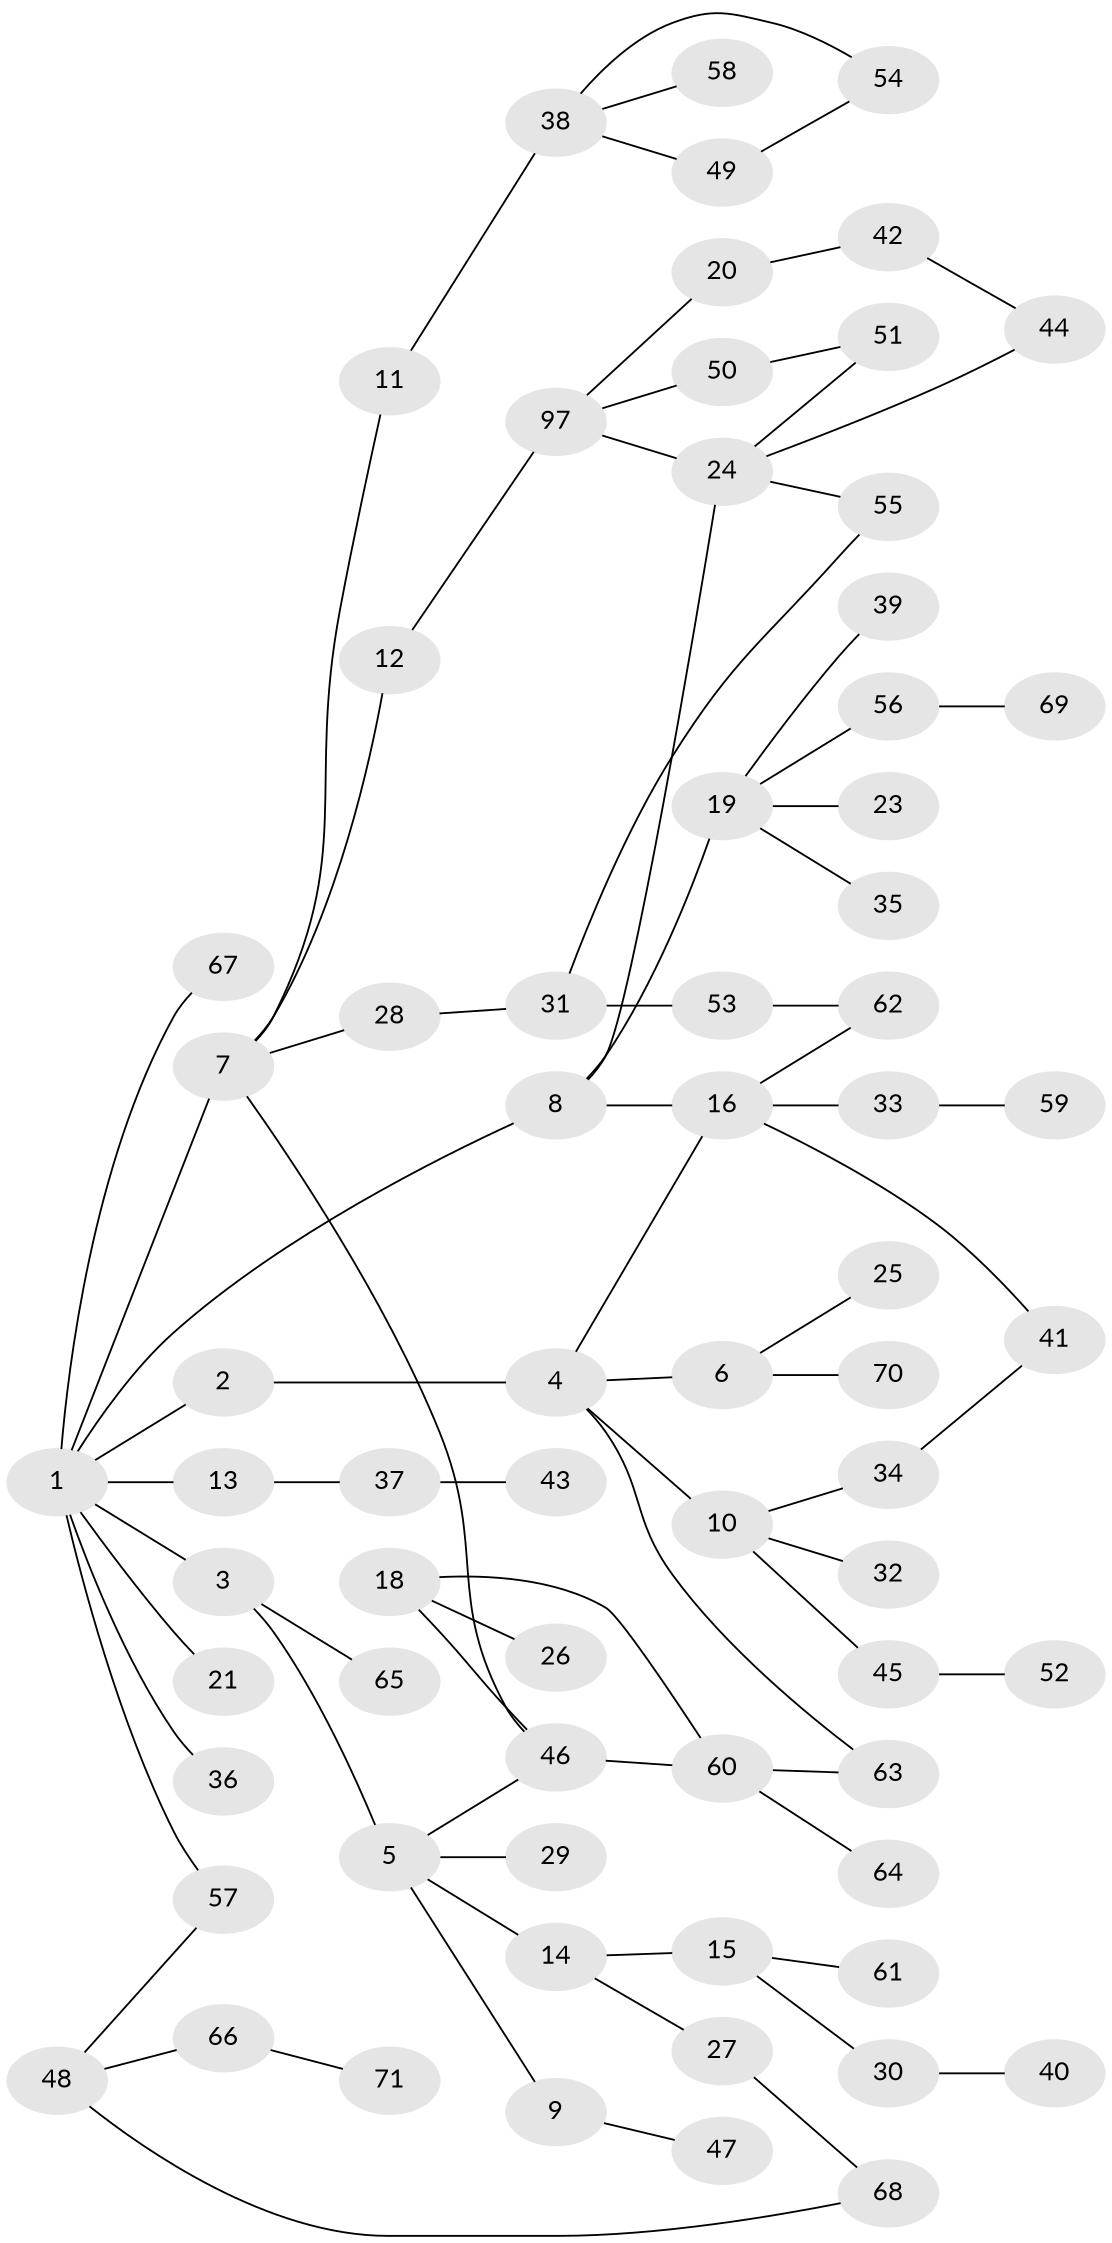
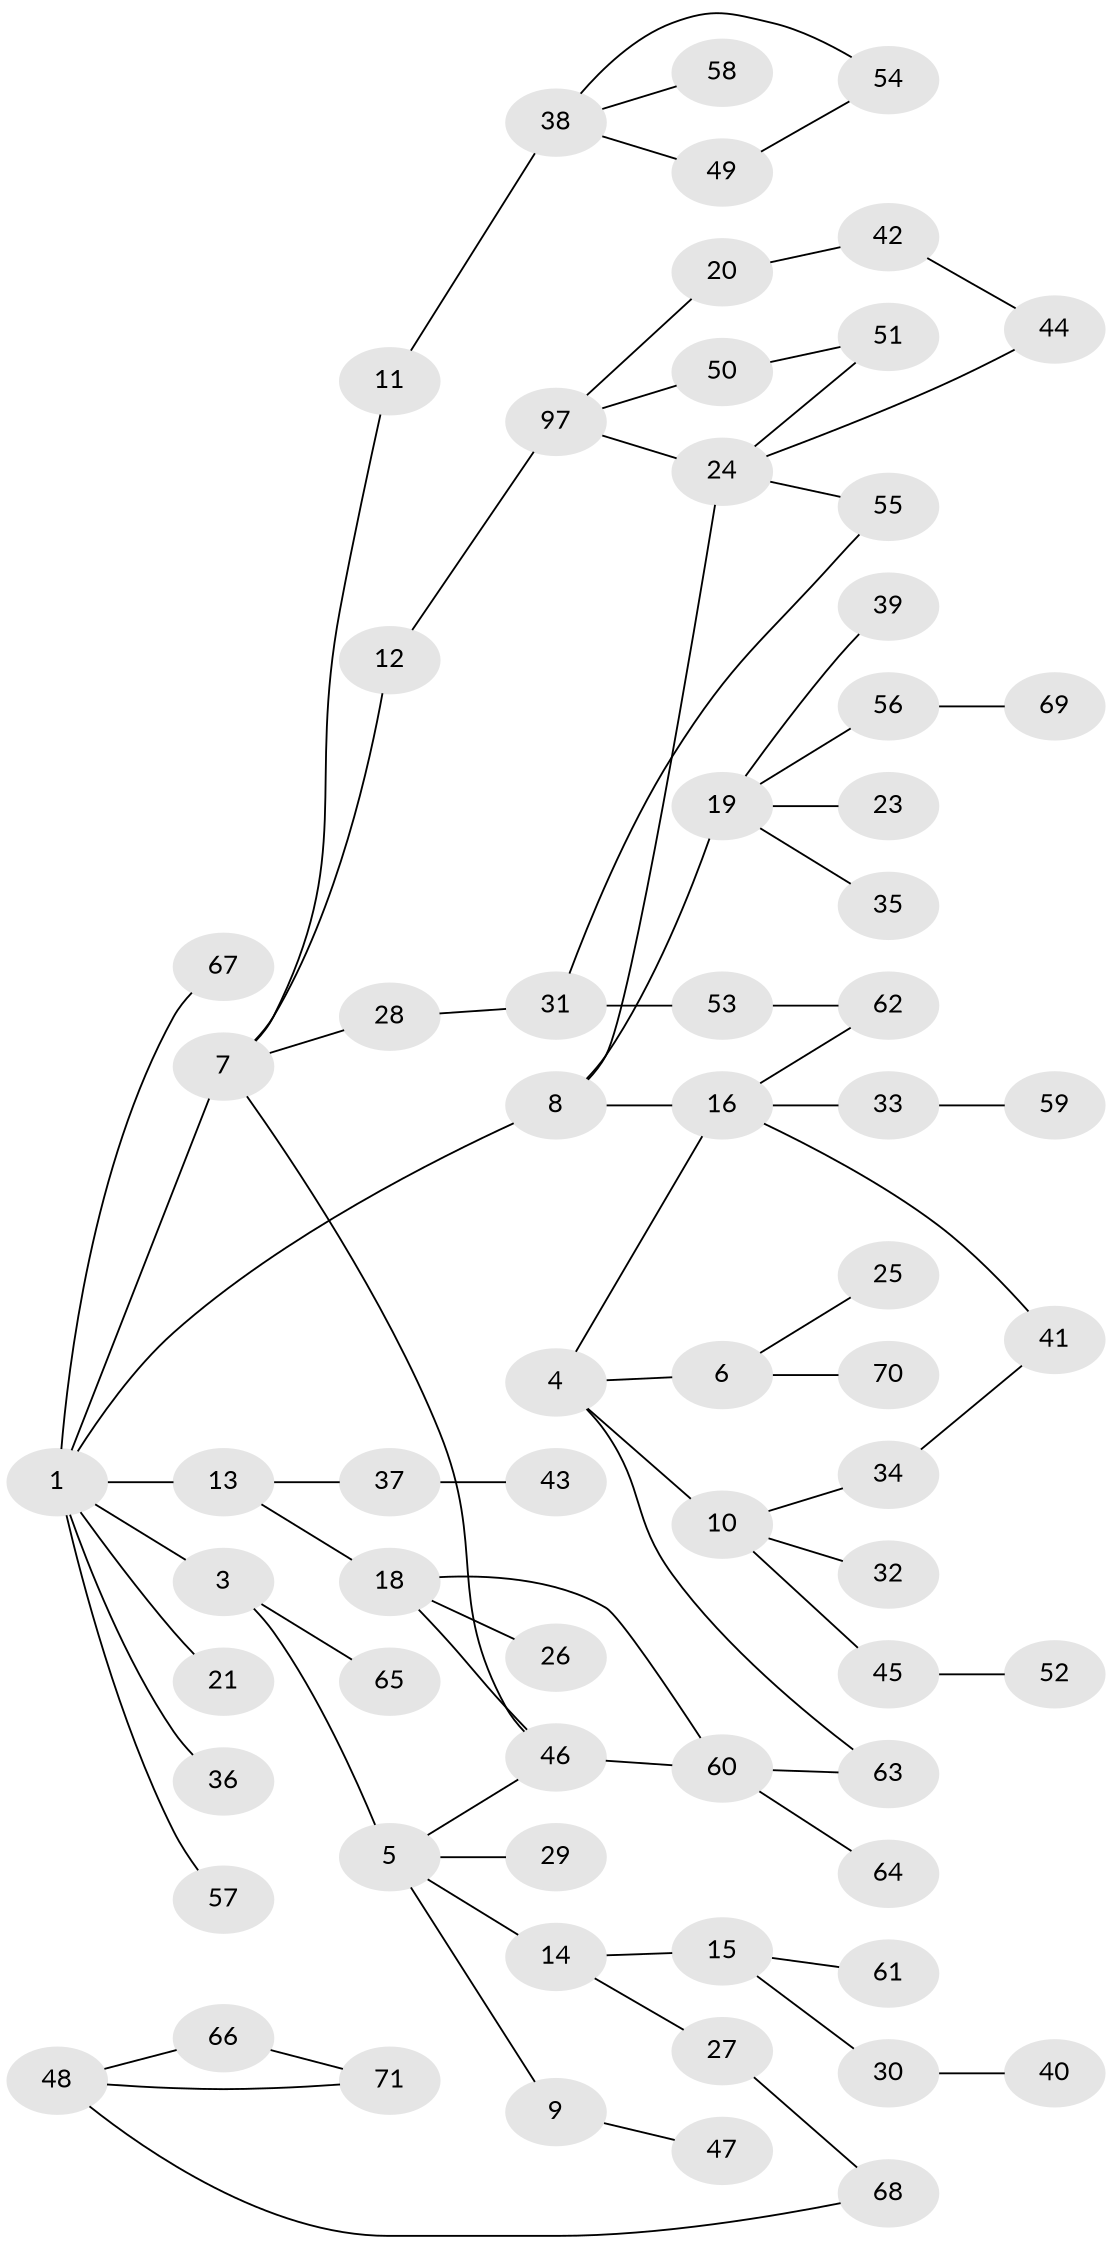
node "2": removed
edge "13" -- "18": added
edge "57" -- "48": now "71" -- "48"
